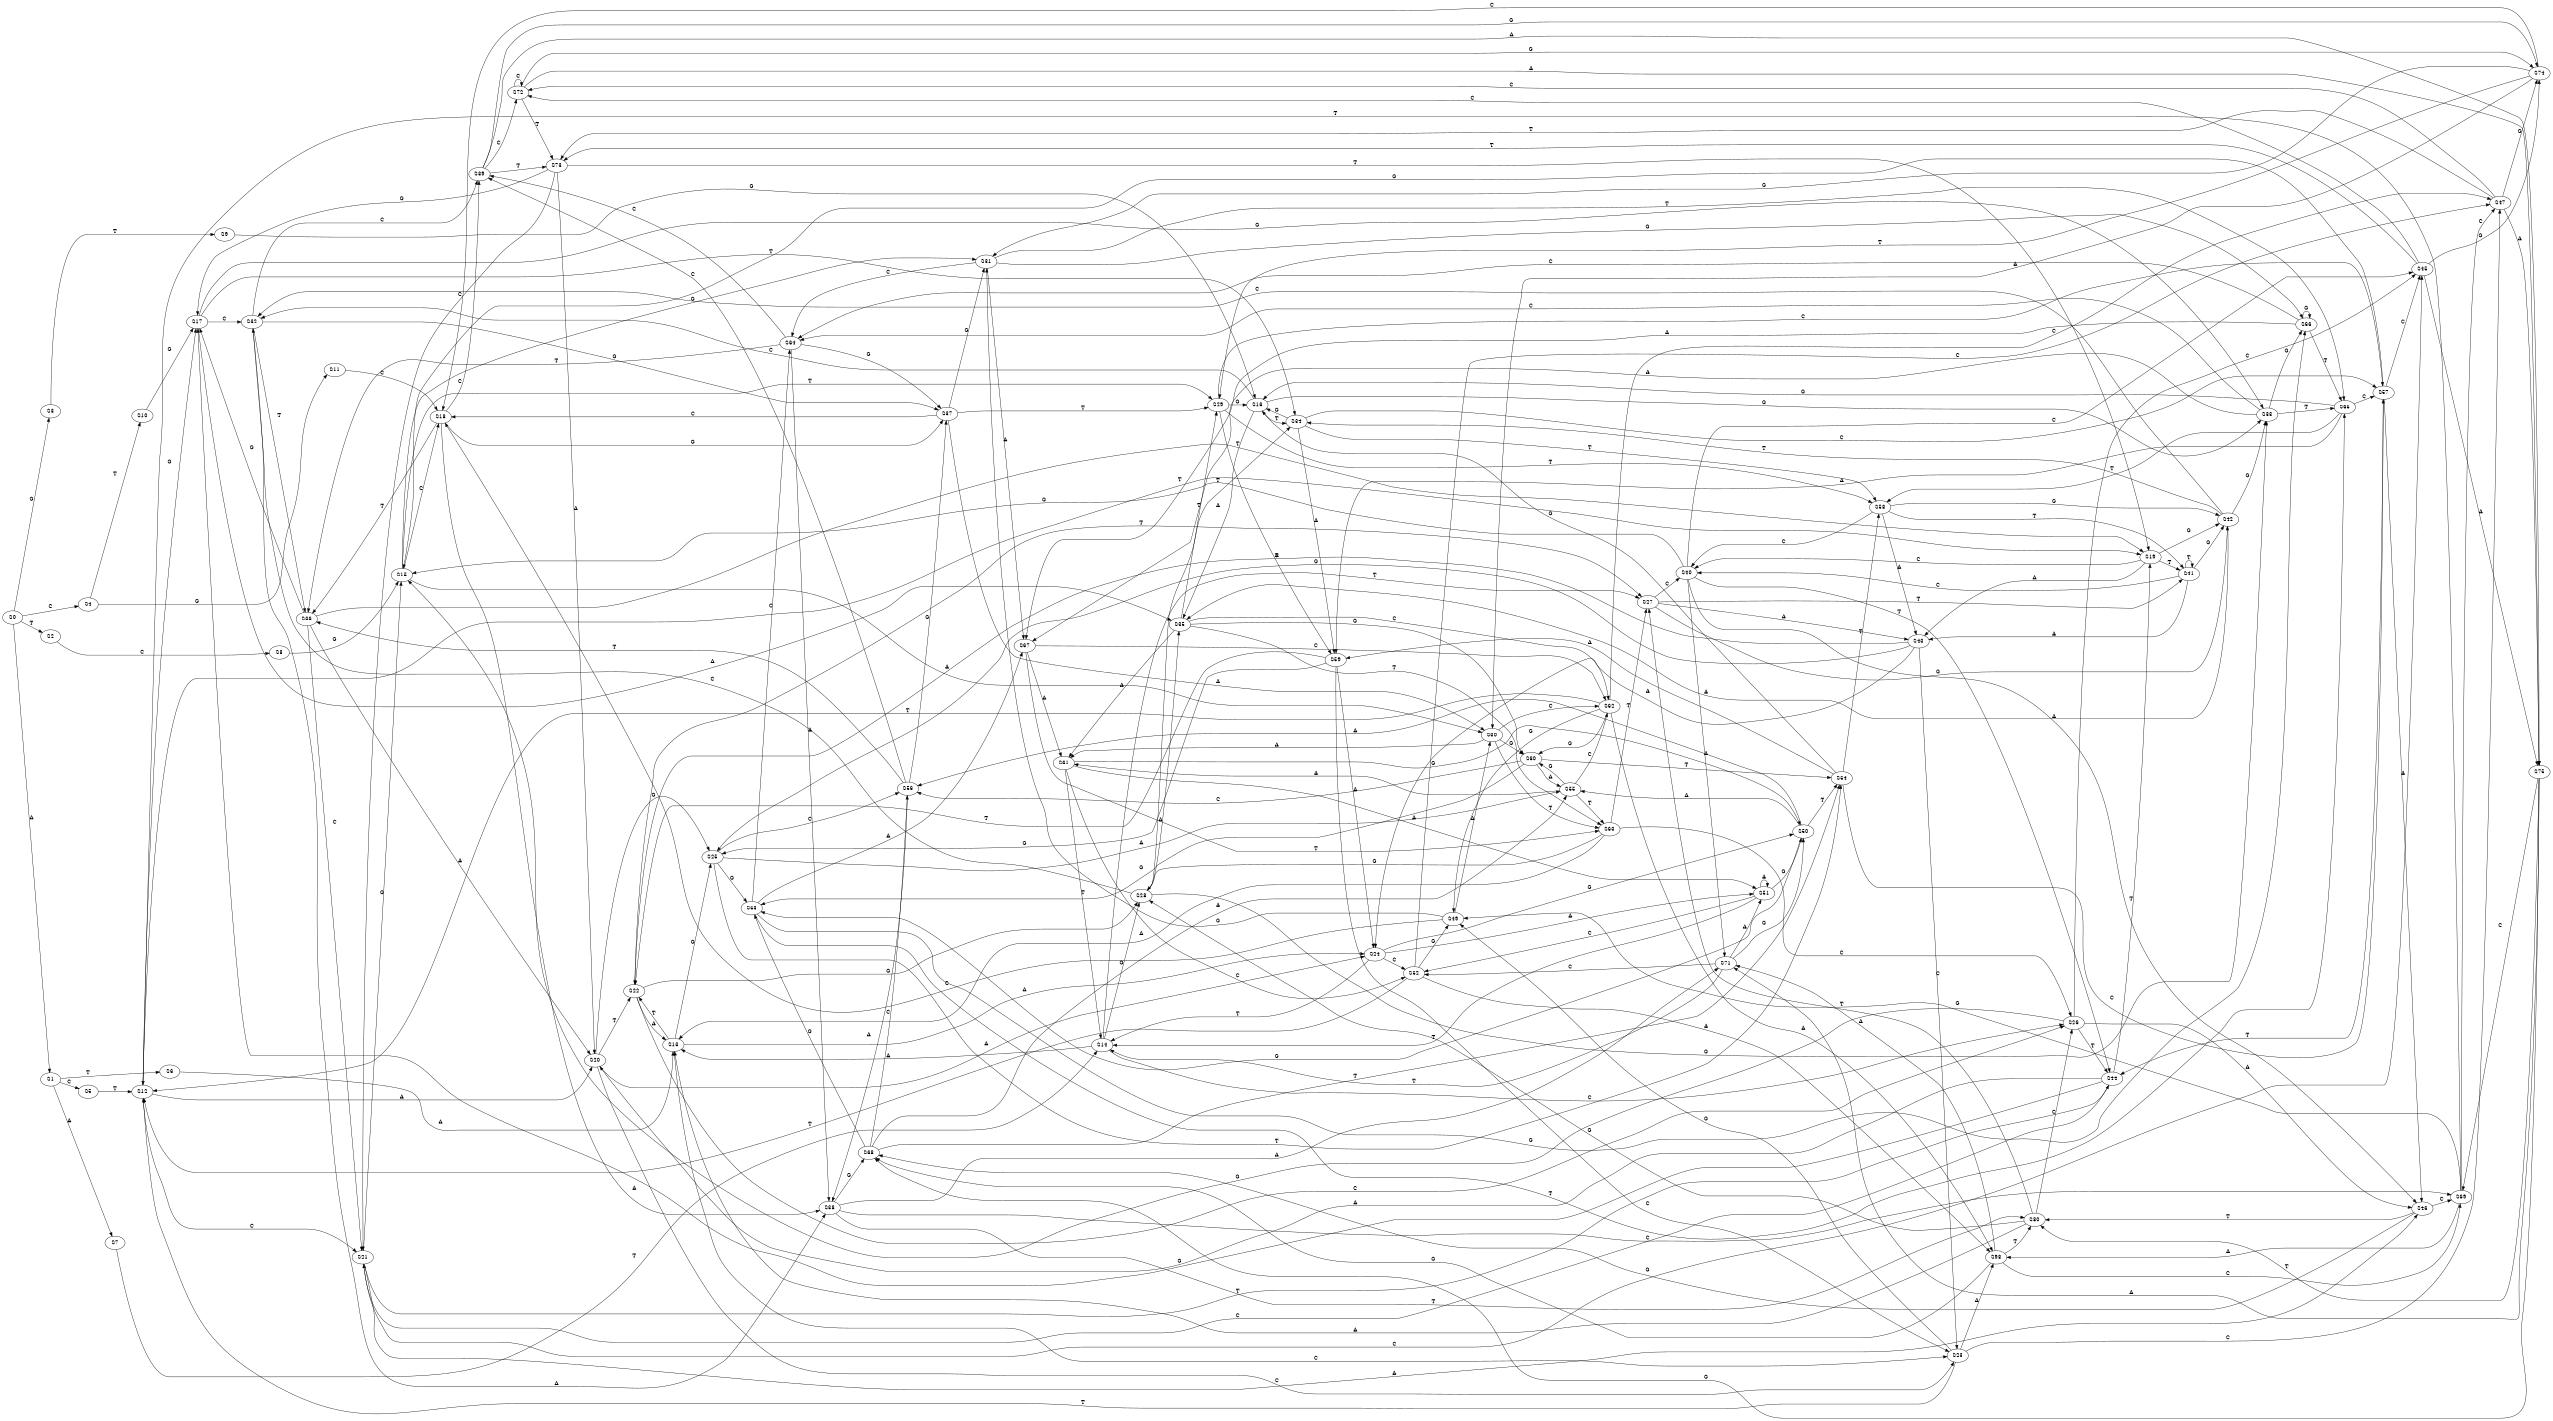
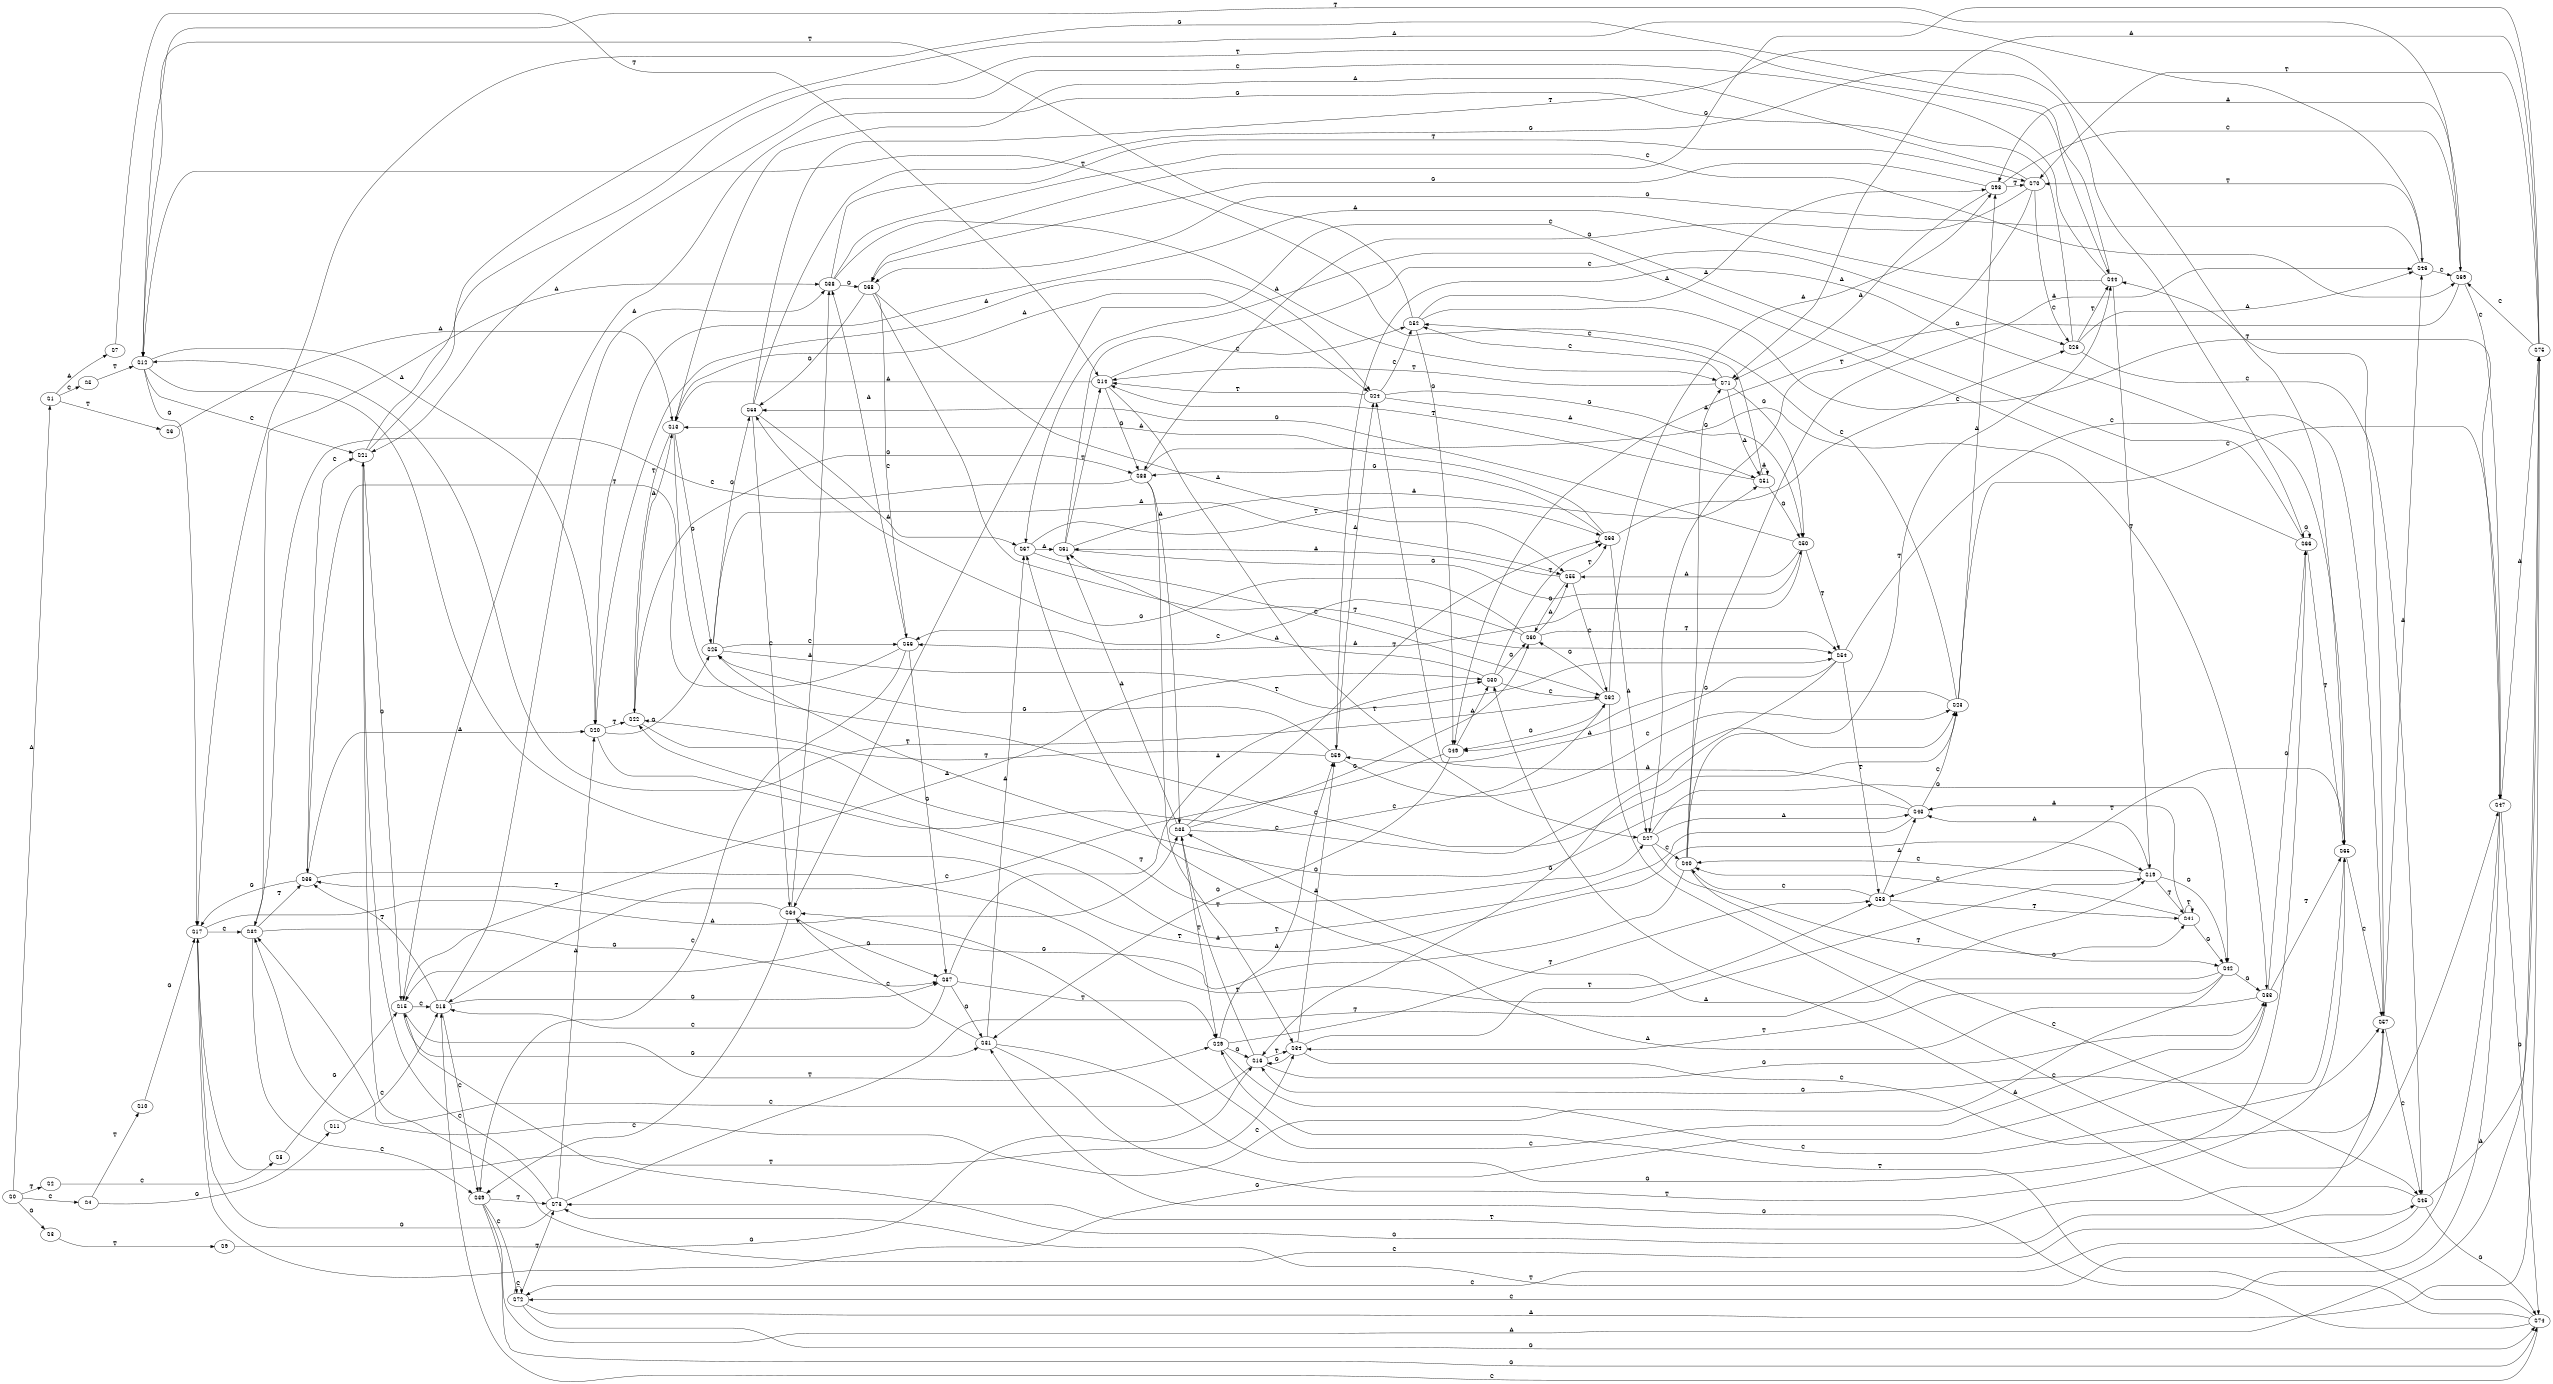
edge "S63" -> "S27": label "T" -> "A"
node "S28": label "S28" -> "S88"
edge "S22" -> "S26": removed, label "C"
node "S80": label "S80" -> "S70"
